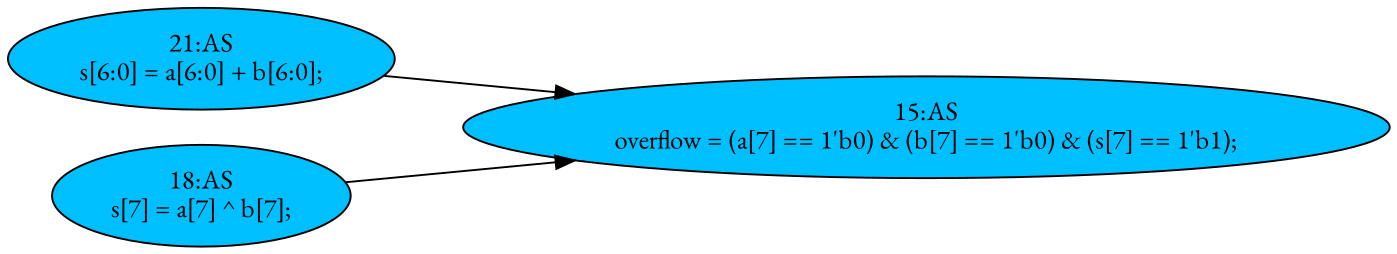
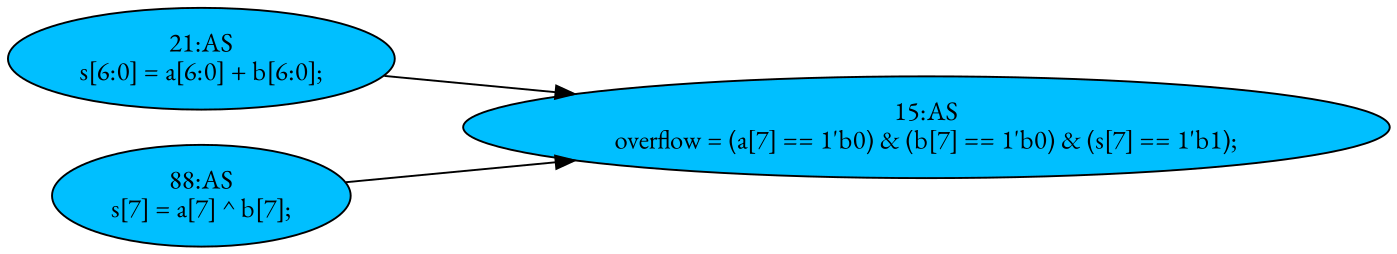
node "18:AS s[7] = a[7] ^ b[7];": label "18:AS s[7] = a[7] ^ b[7];" -> "88:AS s[7] = a[7] ^ b[7];"
